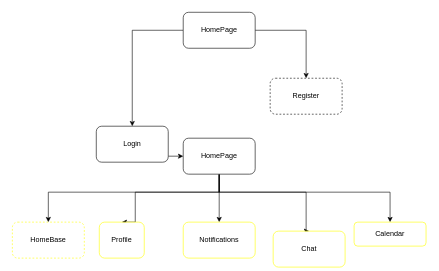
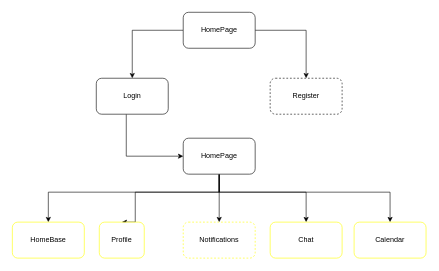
node "Login": moved (132, 144) -> (132, 96)
node "Calendar": size 72x24 -> 72x36
node "HomeBase": style dashed -> solid
node "Notifications": style solid -> dashed
node "Chat": moved (309, 249) -> (306, 240)
